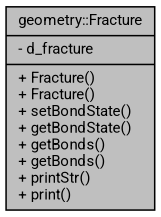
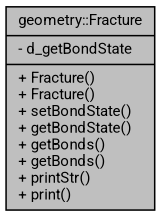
node "geometry::Fracture": text "- d_fracture" -> "- d_getBondState"
